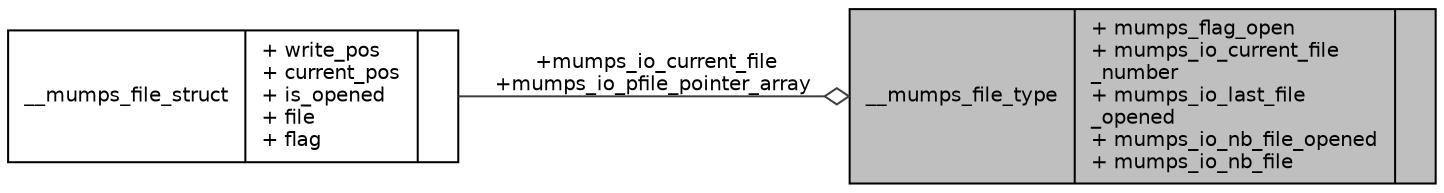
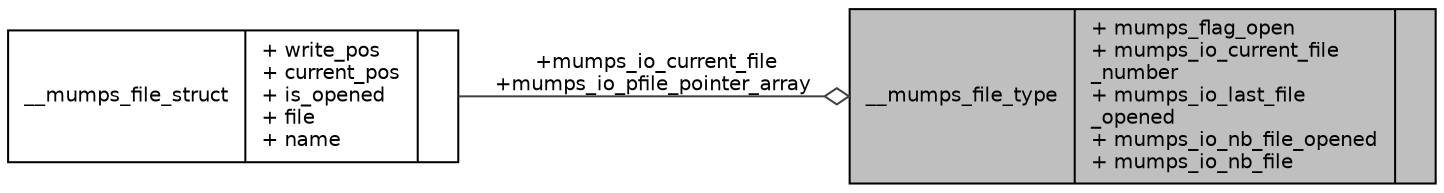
node "__mumps_file_struct": text "+ flag" -> "+ name"
